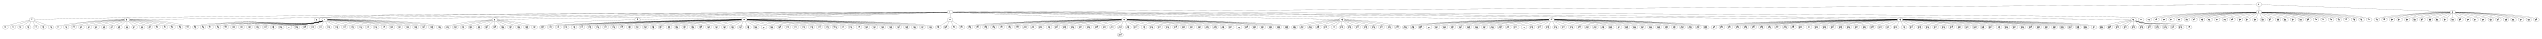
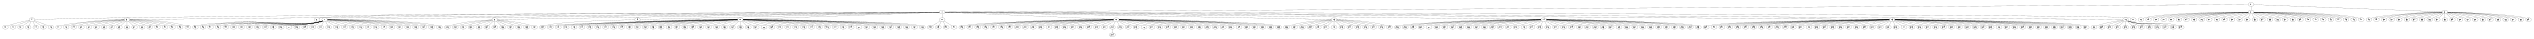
node "154": removed
